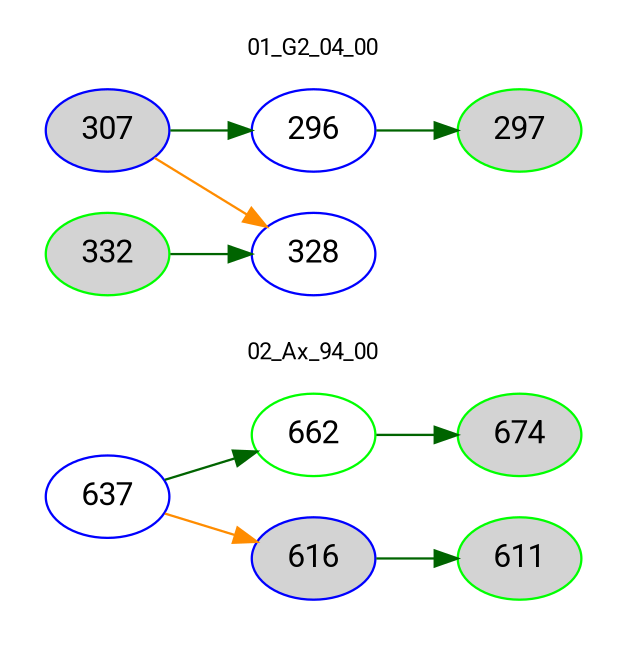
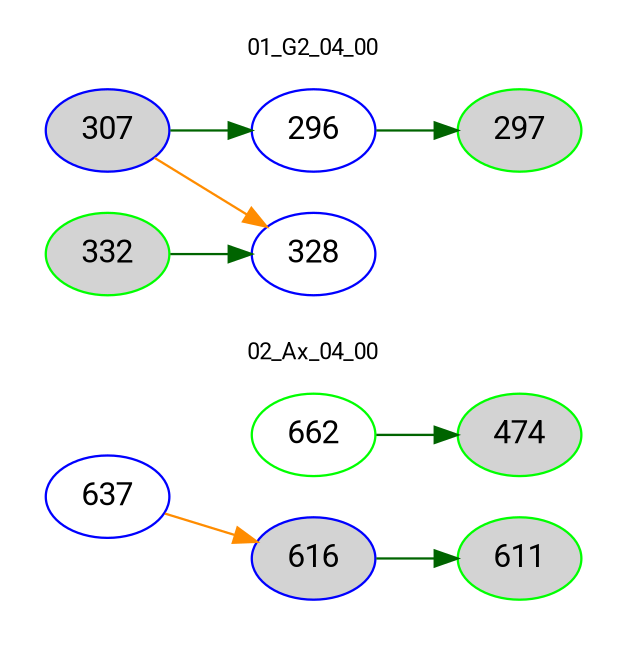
cluster "02_Ax_94_00": label "02_Ax_94_00" -> "02_Ax_04_00"
node "674": label "674" -> "474"
edge "637" -> "662": removed
